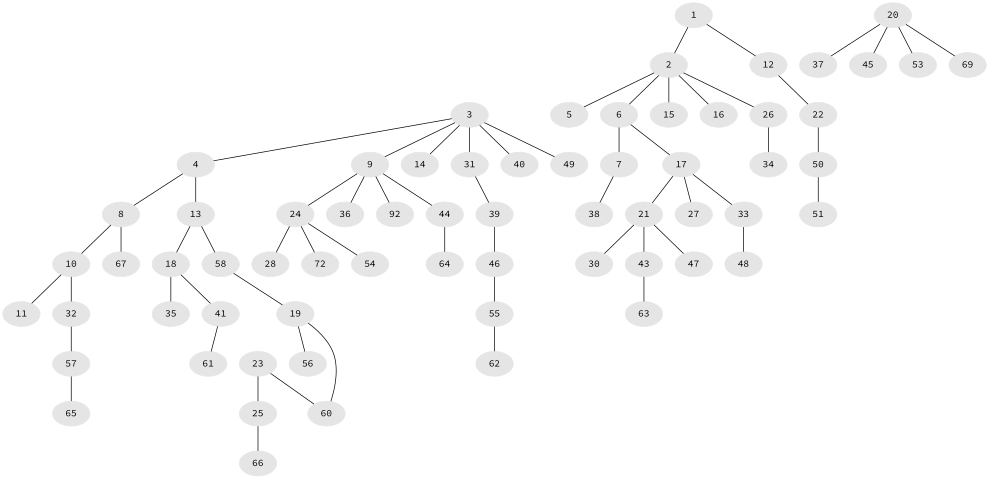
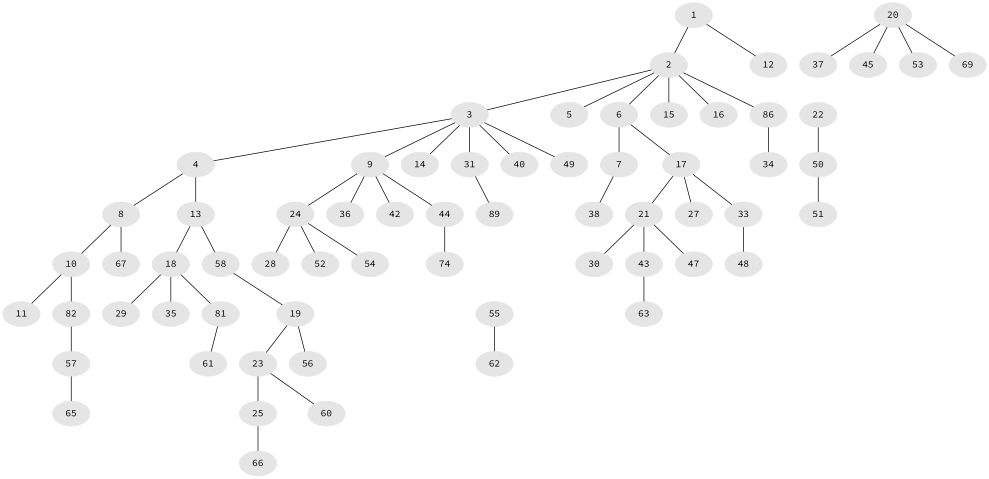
edge "2" -- "3": added
edge "12" -- "22": removed
node "26": label "26" -> "86"
node "92": label "92" -> "42"
node "39": label "39" -> "89"
node "72": label "72" -> "52"
node "64": label "64" -> "74"
node "46": removed
node "32": label "32" -> "82"
node "29": added
node "41": label "41" -> "81"
edge "19" -- "60": now "19" -- "23"
